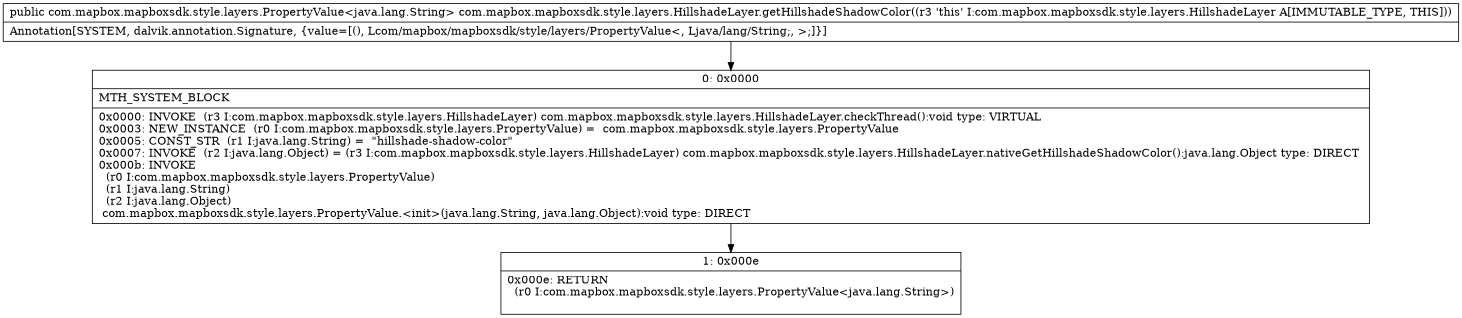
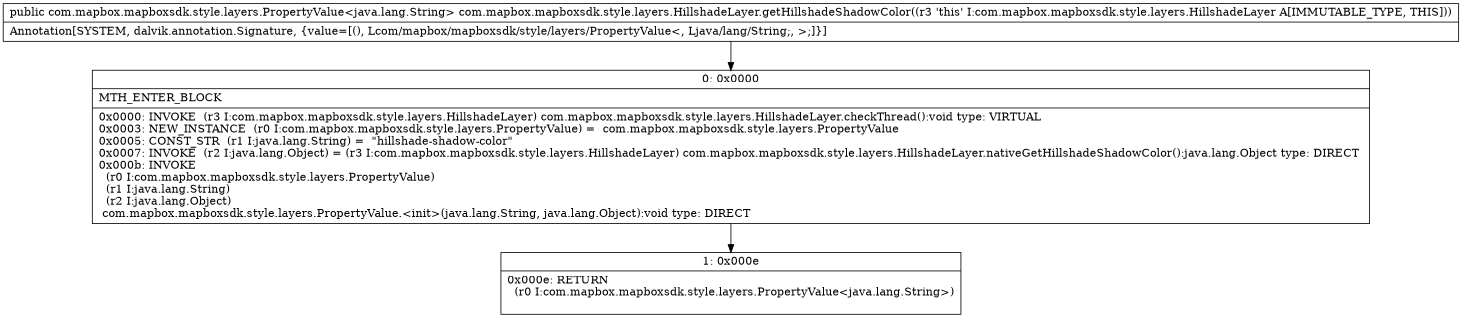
node "0: 0x0000": text "MTH_SYSTEM_BLOCK" -> "MTH_ENTER_BLOCK"
